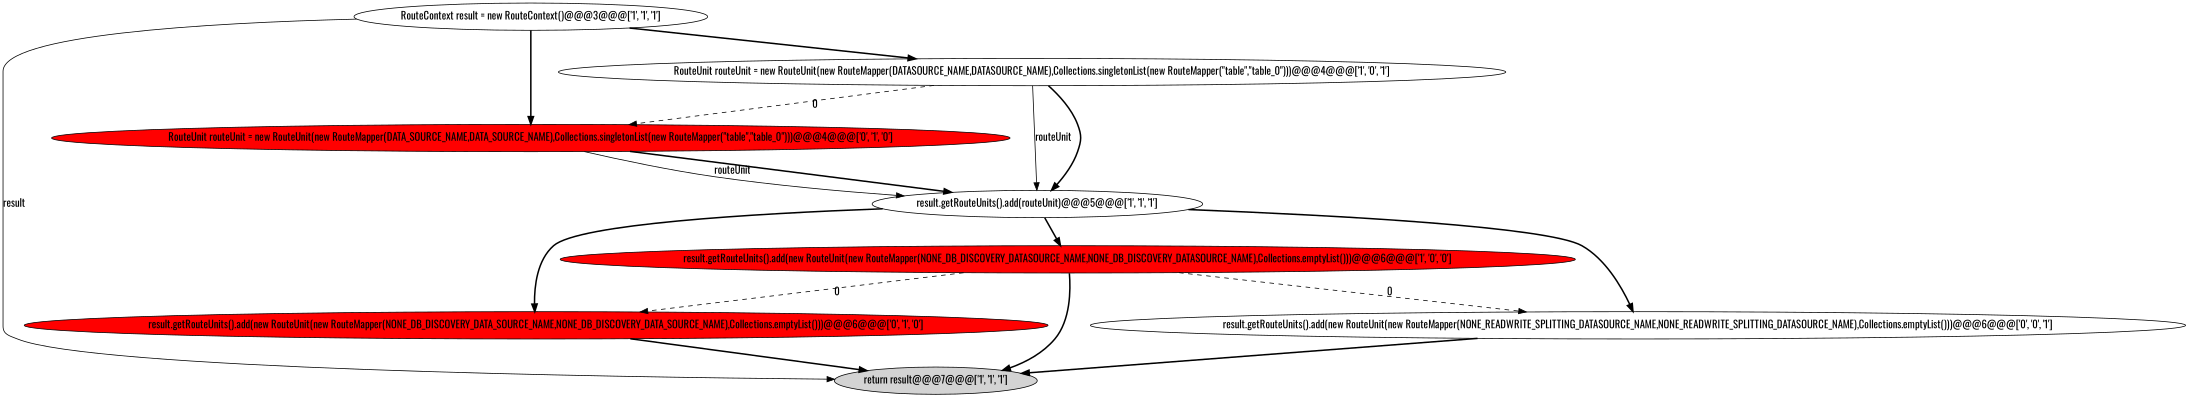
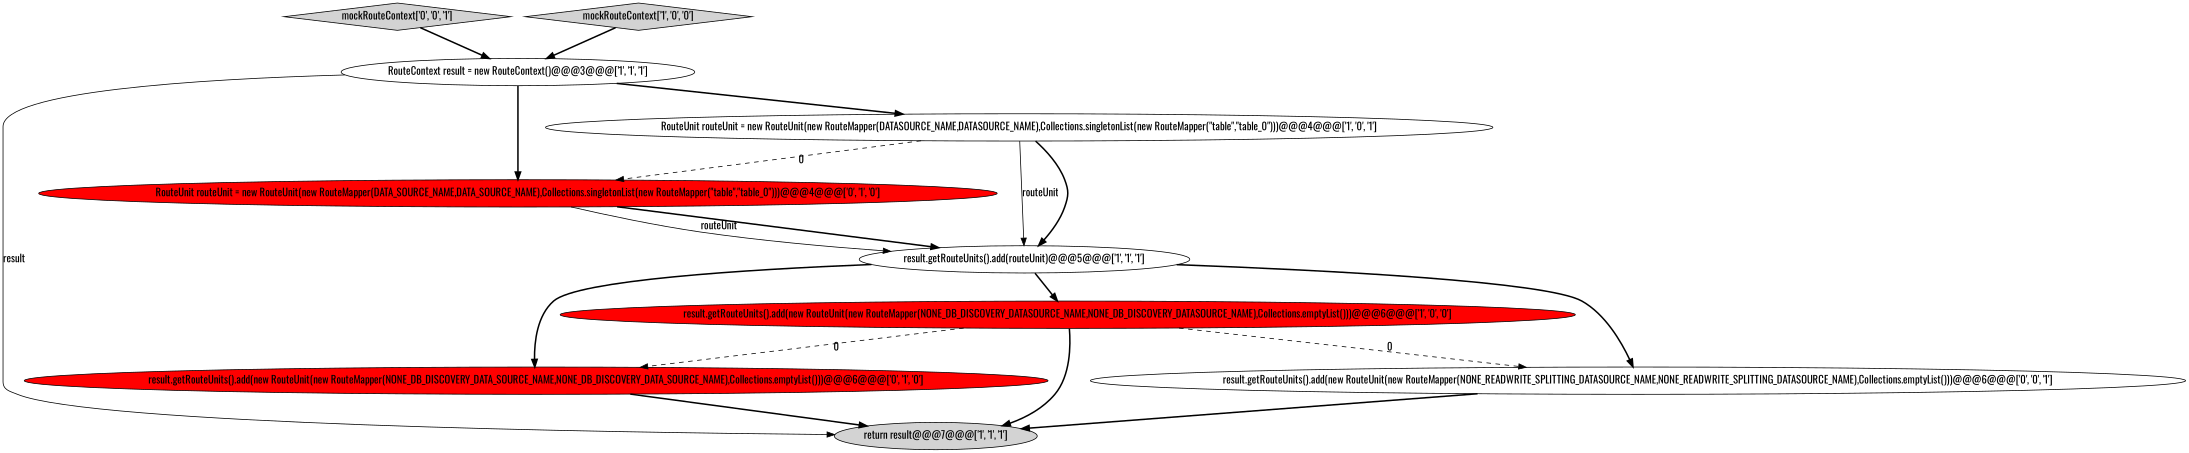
node "mockRouteContext['0', '0', '1']": added
node "mockRouteContext['1', '0', '0']": added
